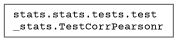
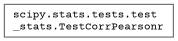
node "stats.stats.tests.test _stats.TestCorrPearsonr": label "stats.stats.tests.test _stats.TestCorrPearsonr" -> "scipy.stats.tests.test _stats.TestCorrPearsonr"
